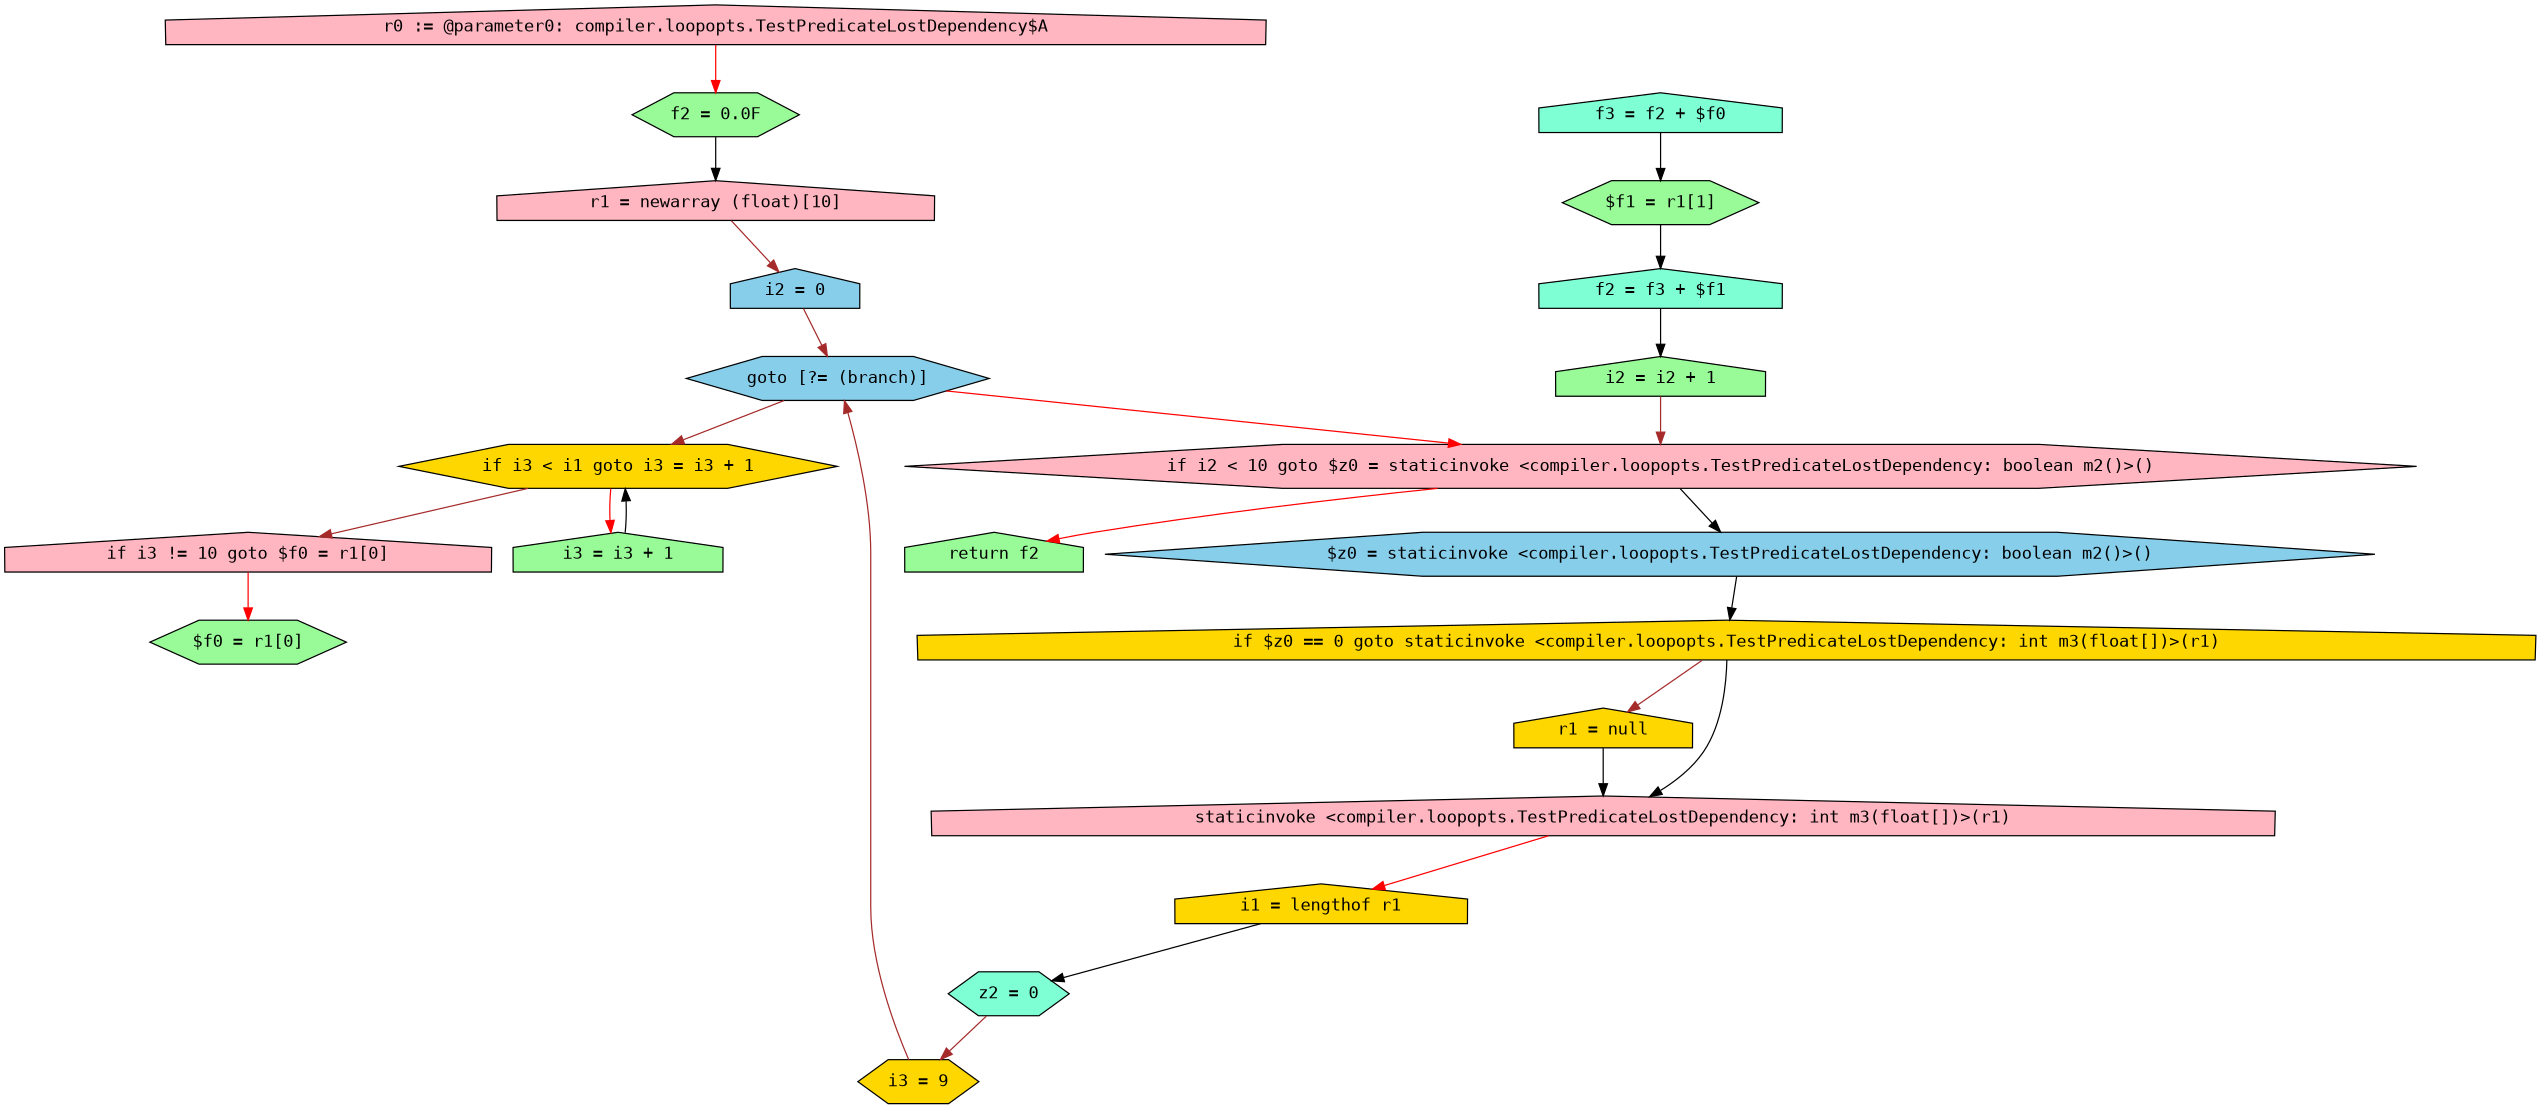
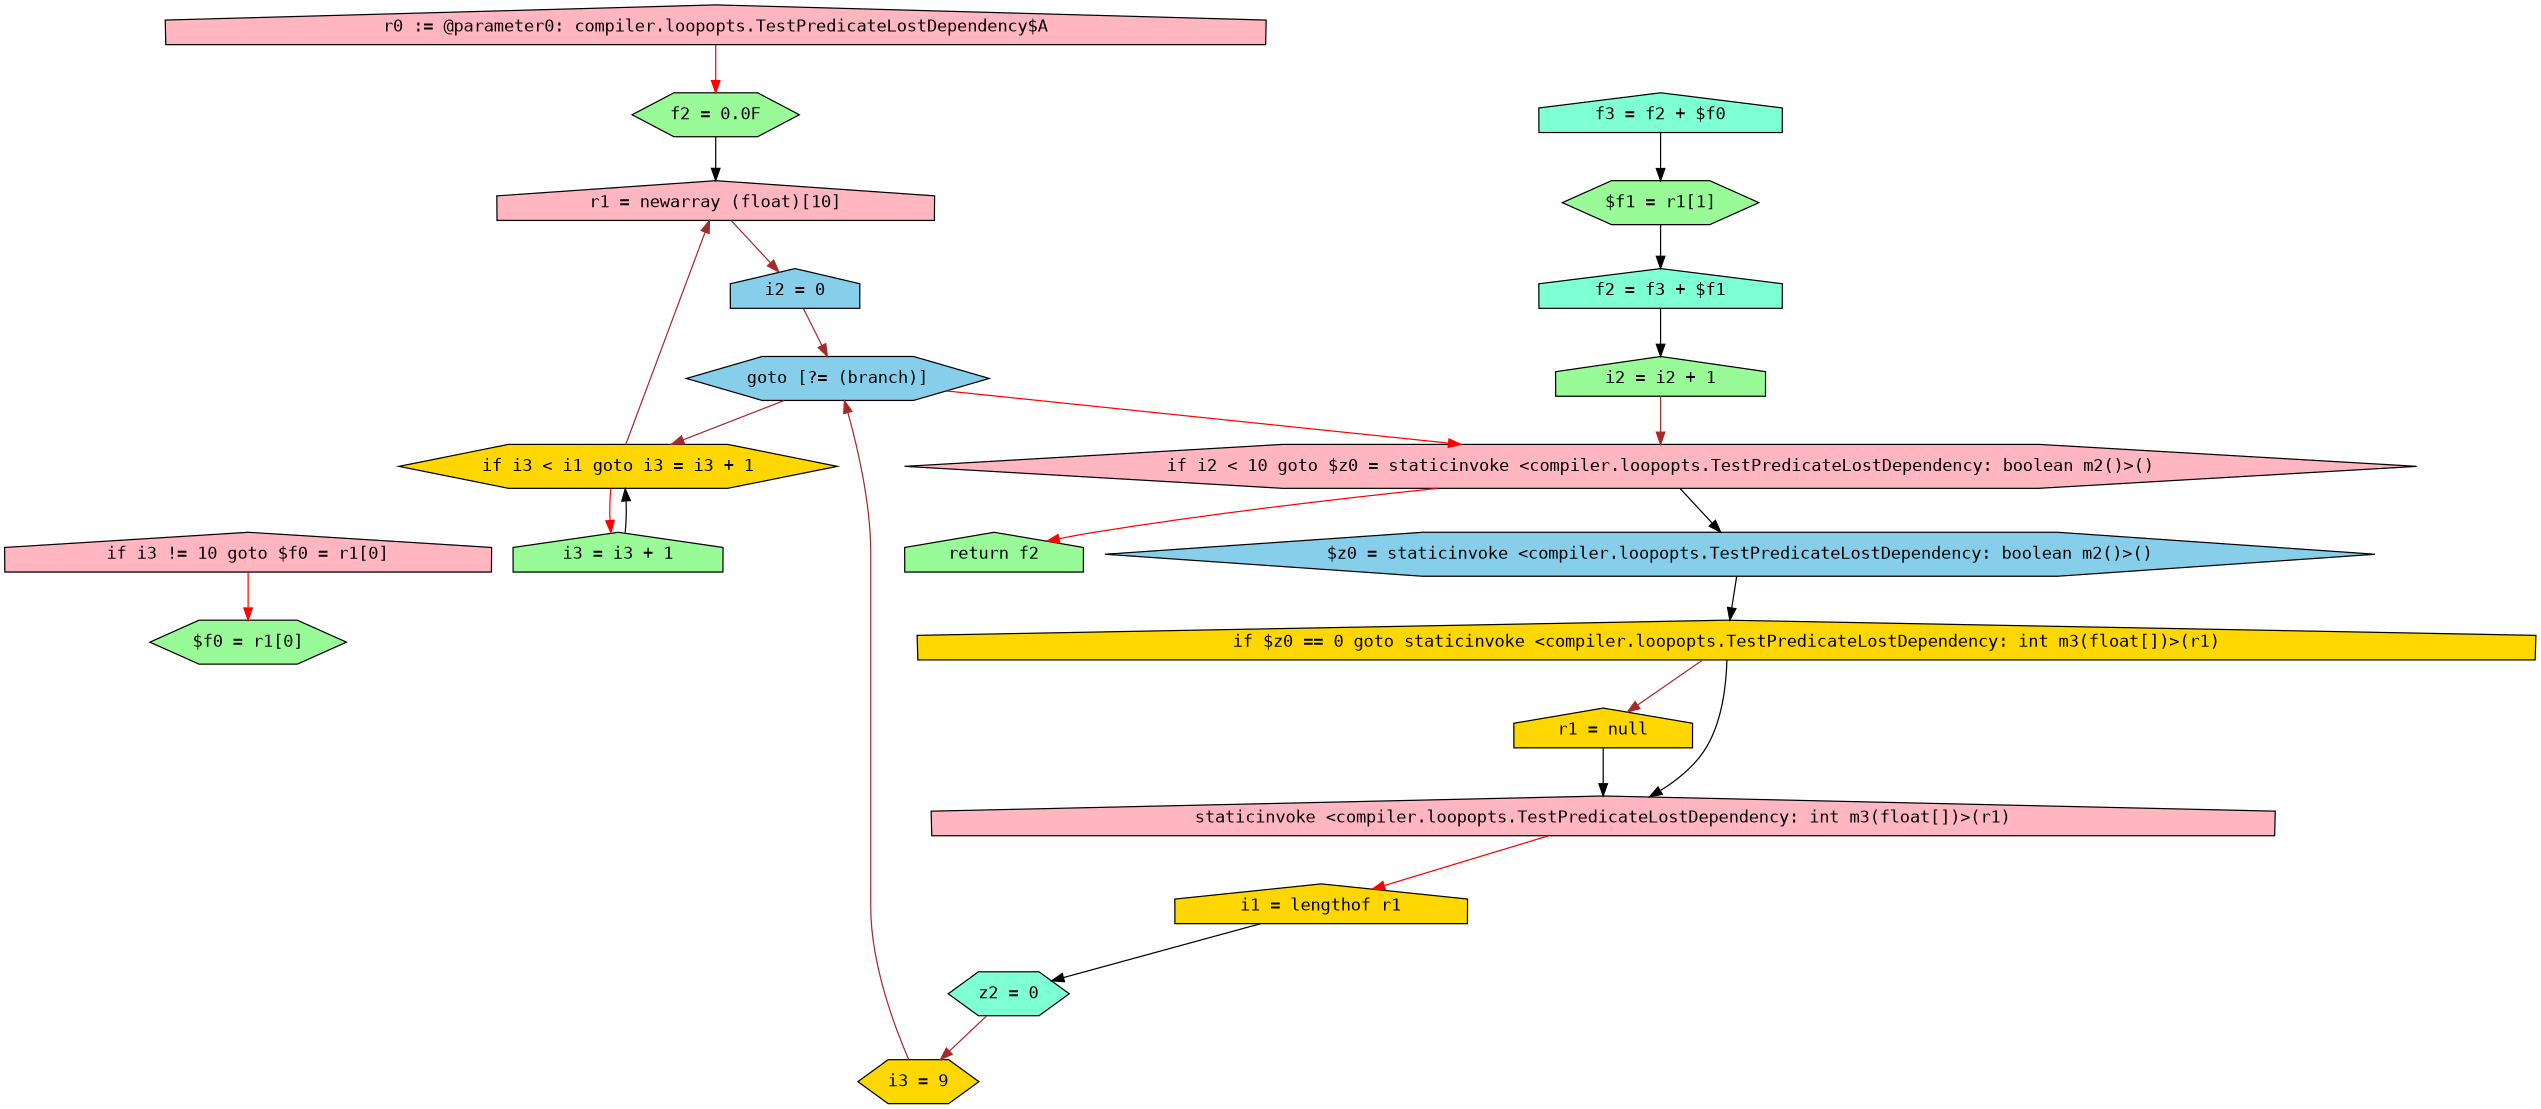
edge "if i3 < i1 goto i3 = i3 + 1" -> "if i3 != 10 goto $f0 = r1[0]": now "if i3 < i1 goto i3 = i3 + 1" -> "r1 = newarray (float)[10]"
